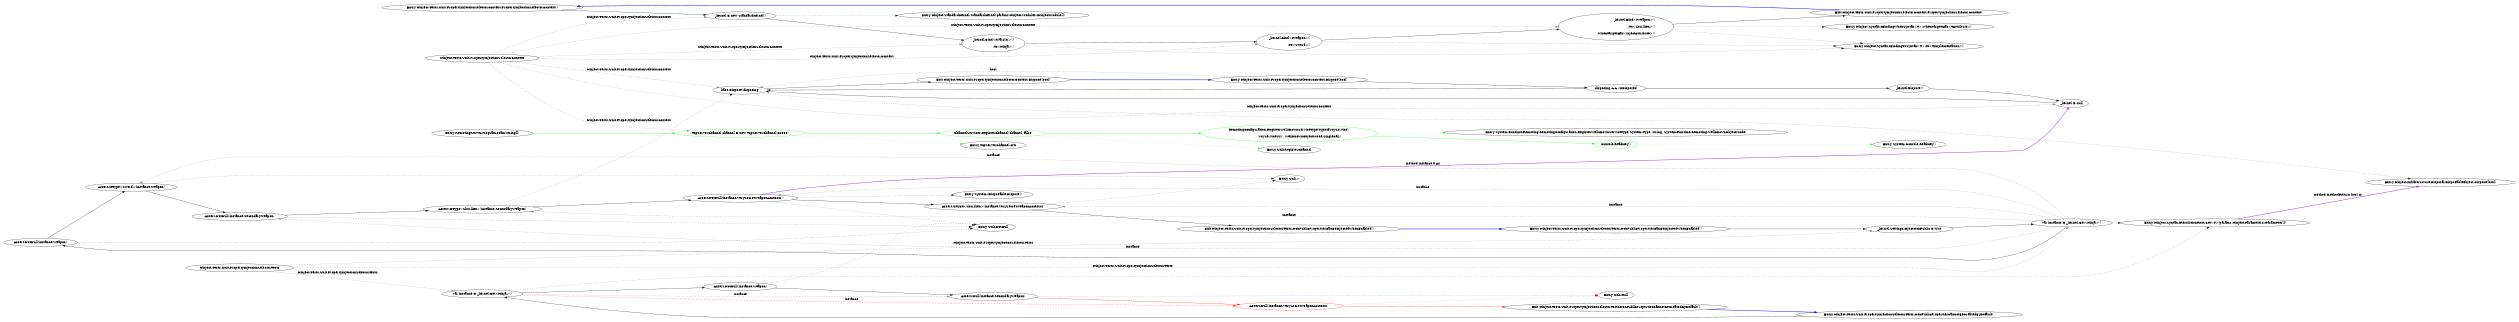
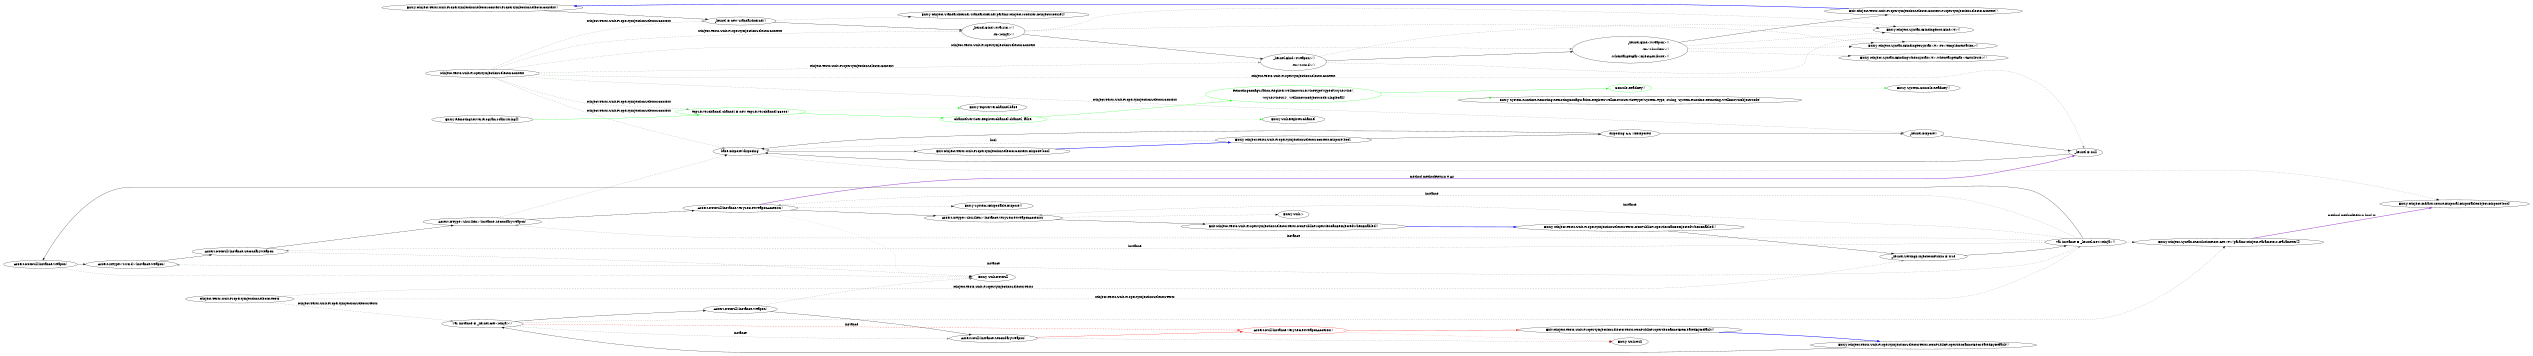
node "Entry Ninject.Syntax.IBindingRoot.Bind<T>()": added
edge "Ninject.Tests.Unit.PropertyInjectionSelectorContext" -> "_kernel.Dispose()": added, label "Ninject.Tests.Unit.PropertyInjectionSelectorContext"
node "Entry TcpServerChannel.cstr": label "Entry TcpServerChannel.cstr" -> "Entry TcpServerChannel.base"
edge "Assert.NotNull(instance.VerySecretWeaponAccessor)" -> "_kernel = null": label "method instance T As" -> "method methodReturn T As"
edge "Assert.IsType<Sword>(instance.Weapon)" -> "Entry Unk.>": removed
edge "Assert.NotNull(instance.VerySecretWeaponAccessor)" -> "Entry Unk.NotNull": color black -> darkseagreen4
